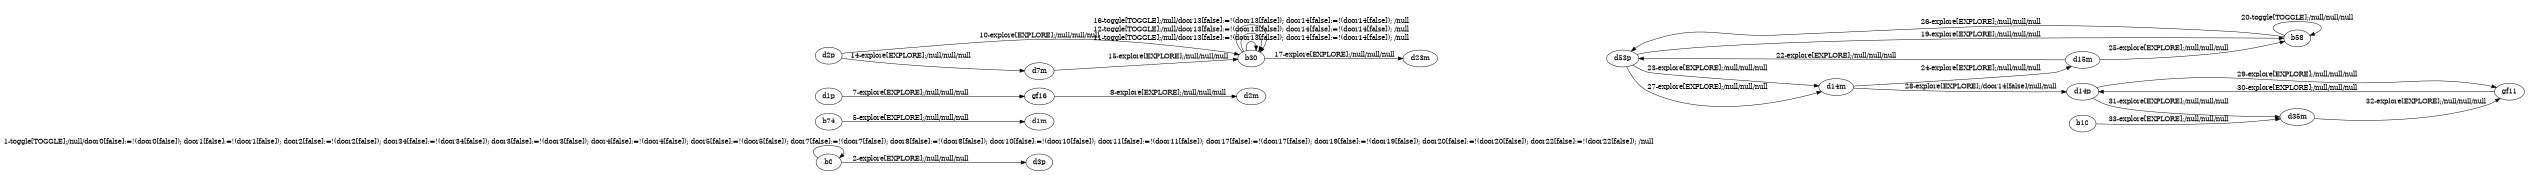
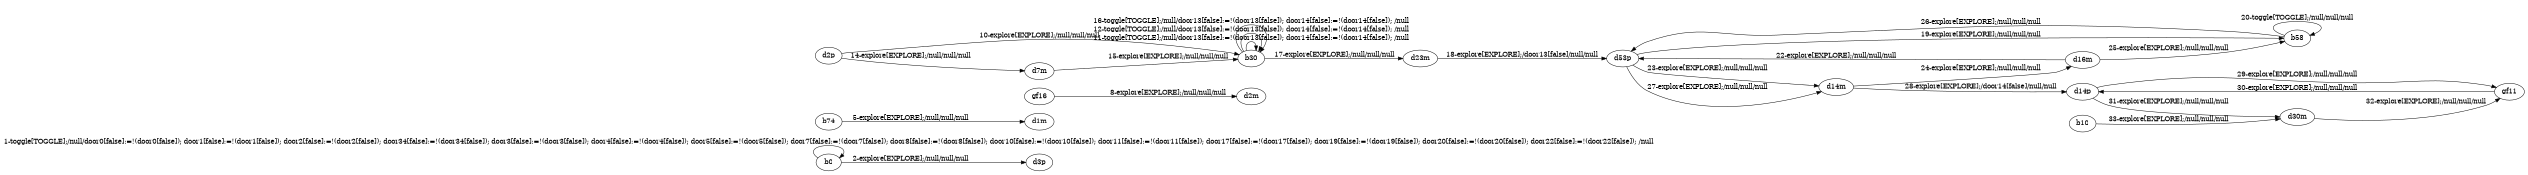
edge "d23m" -> "d53p": added, label "18-explore[EXPLORE];/door13[false]/null/null"
node "d15m": label "d15m" -> "d16m"
node "d1p": removed
node "d35m": label "d35m" -> "d30m"
